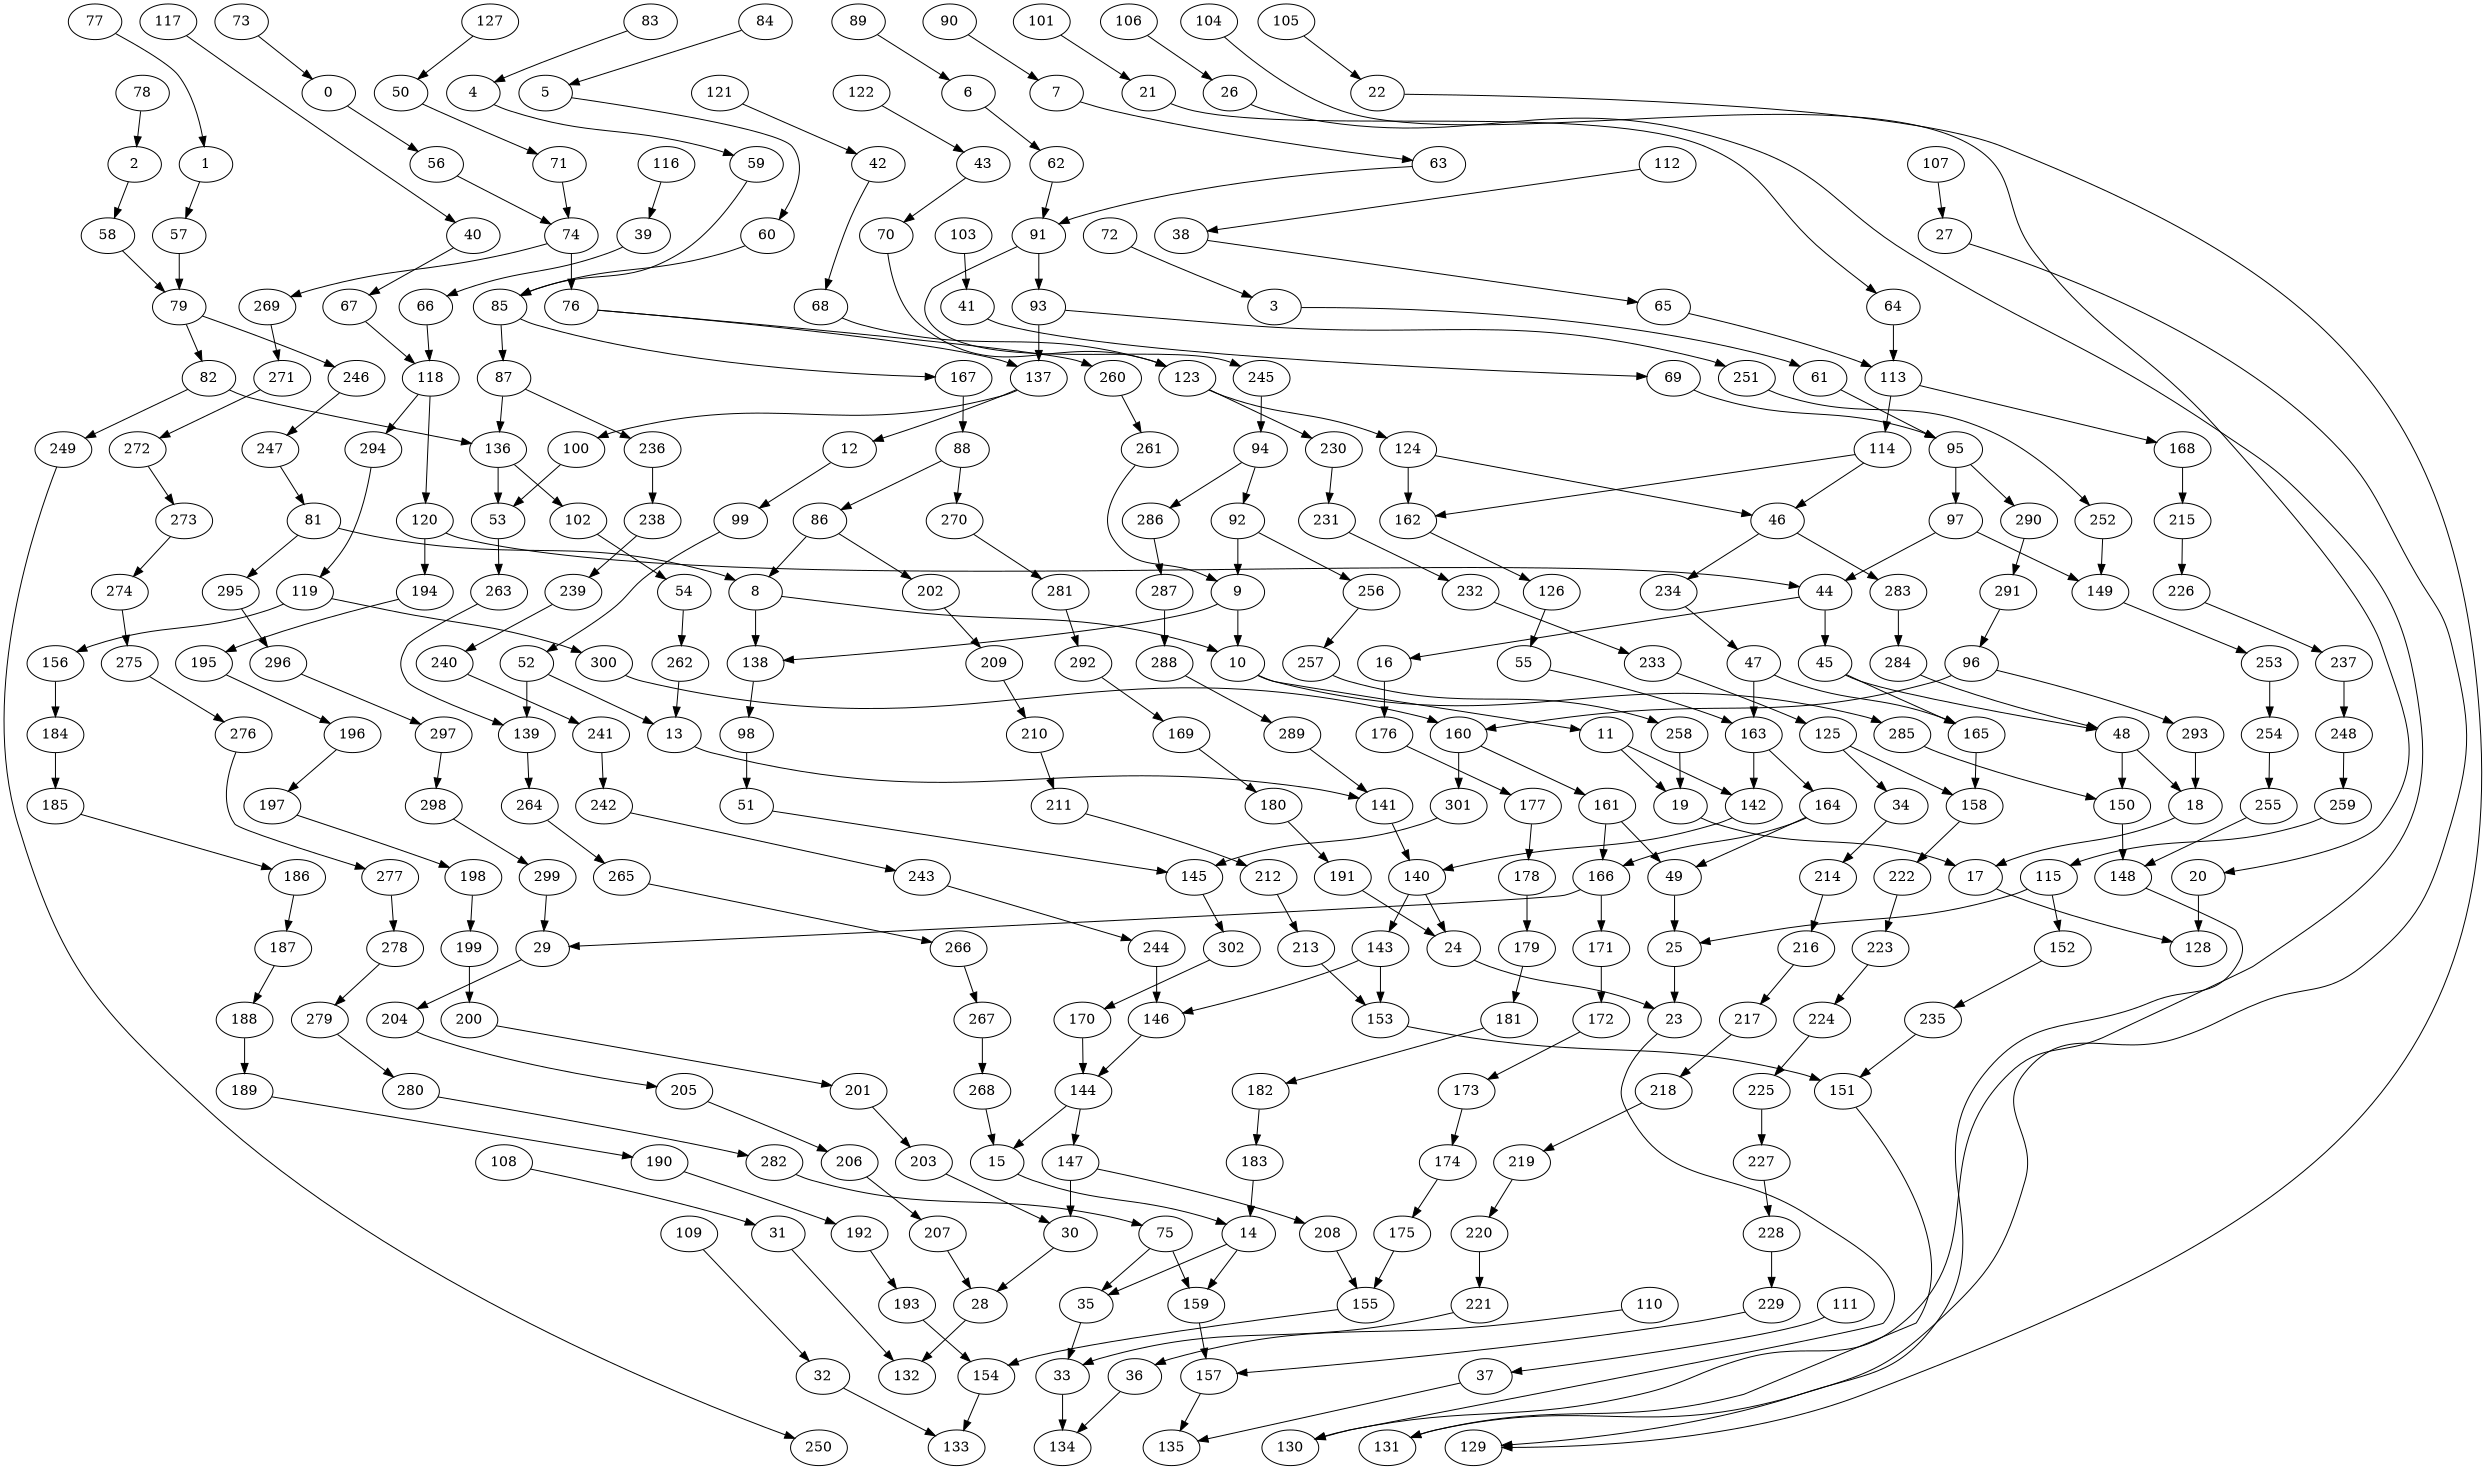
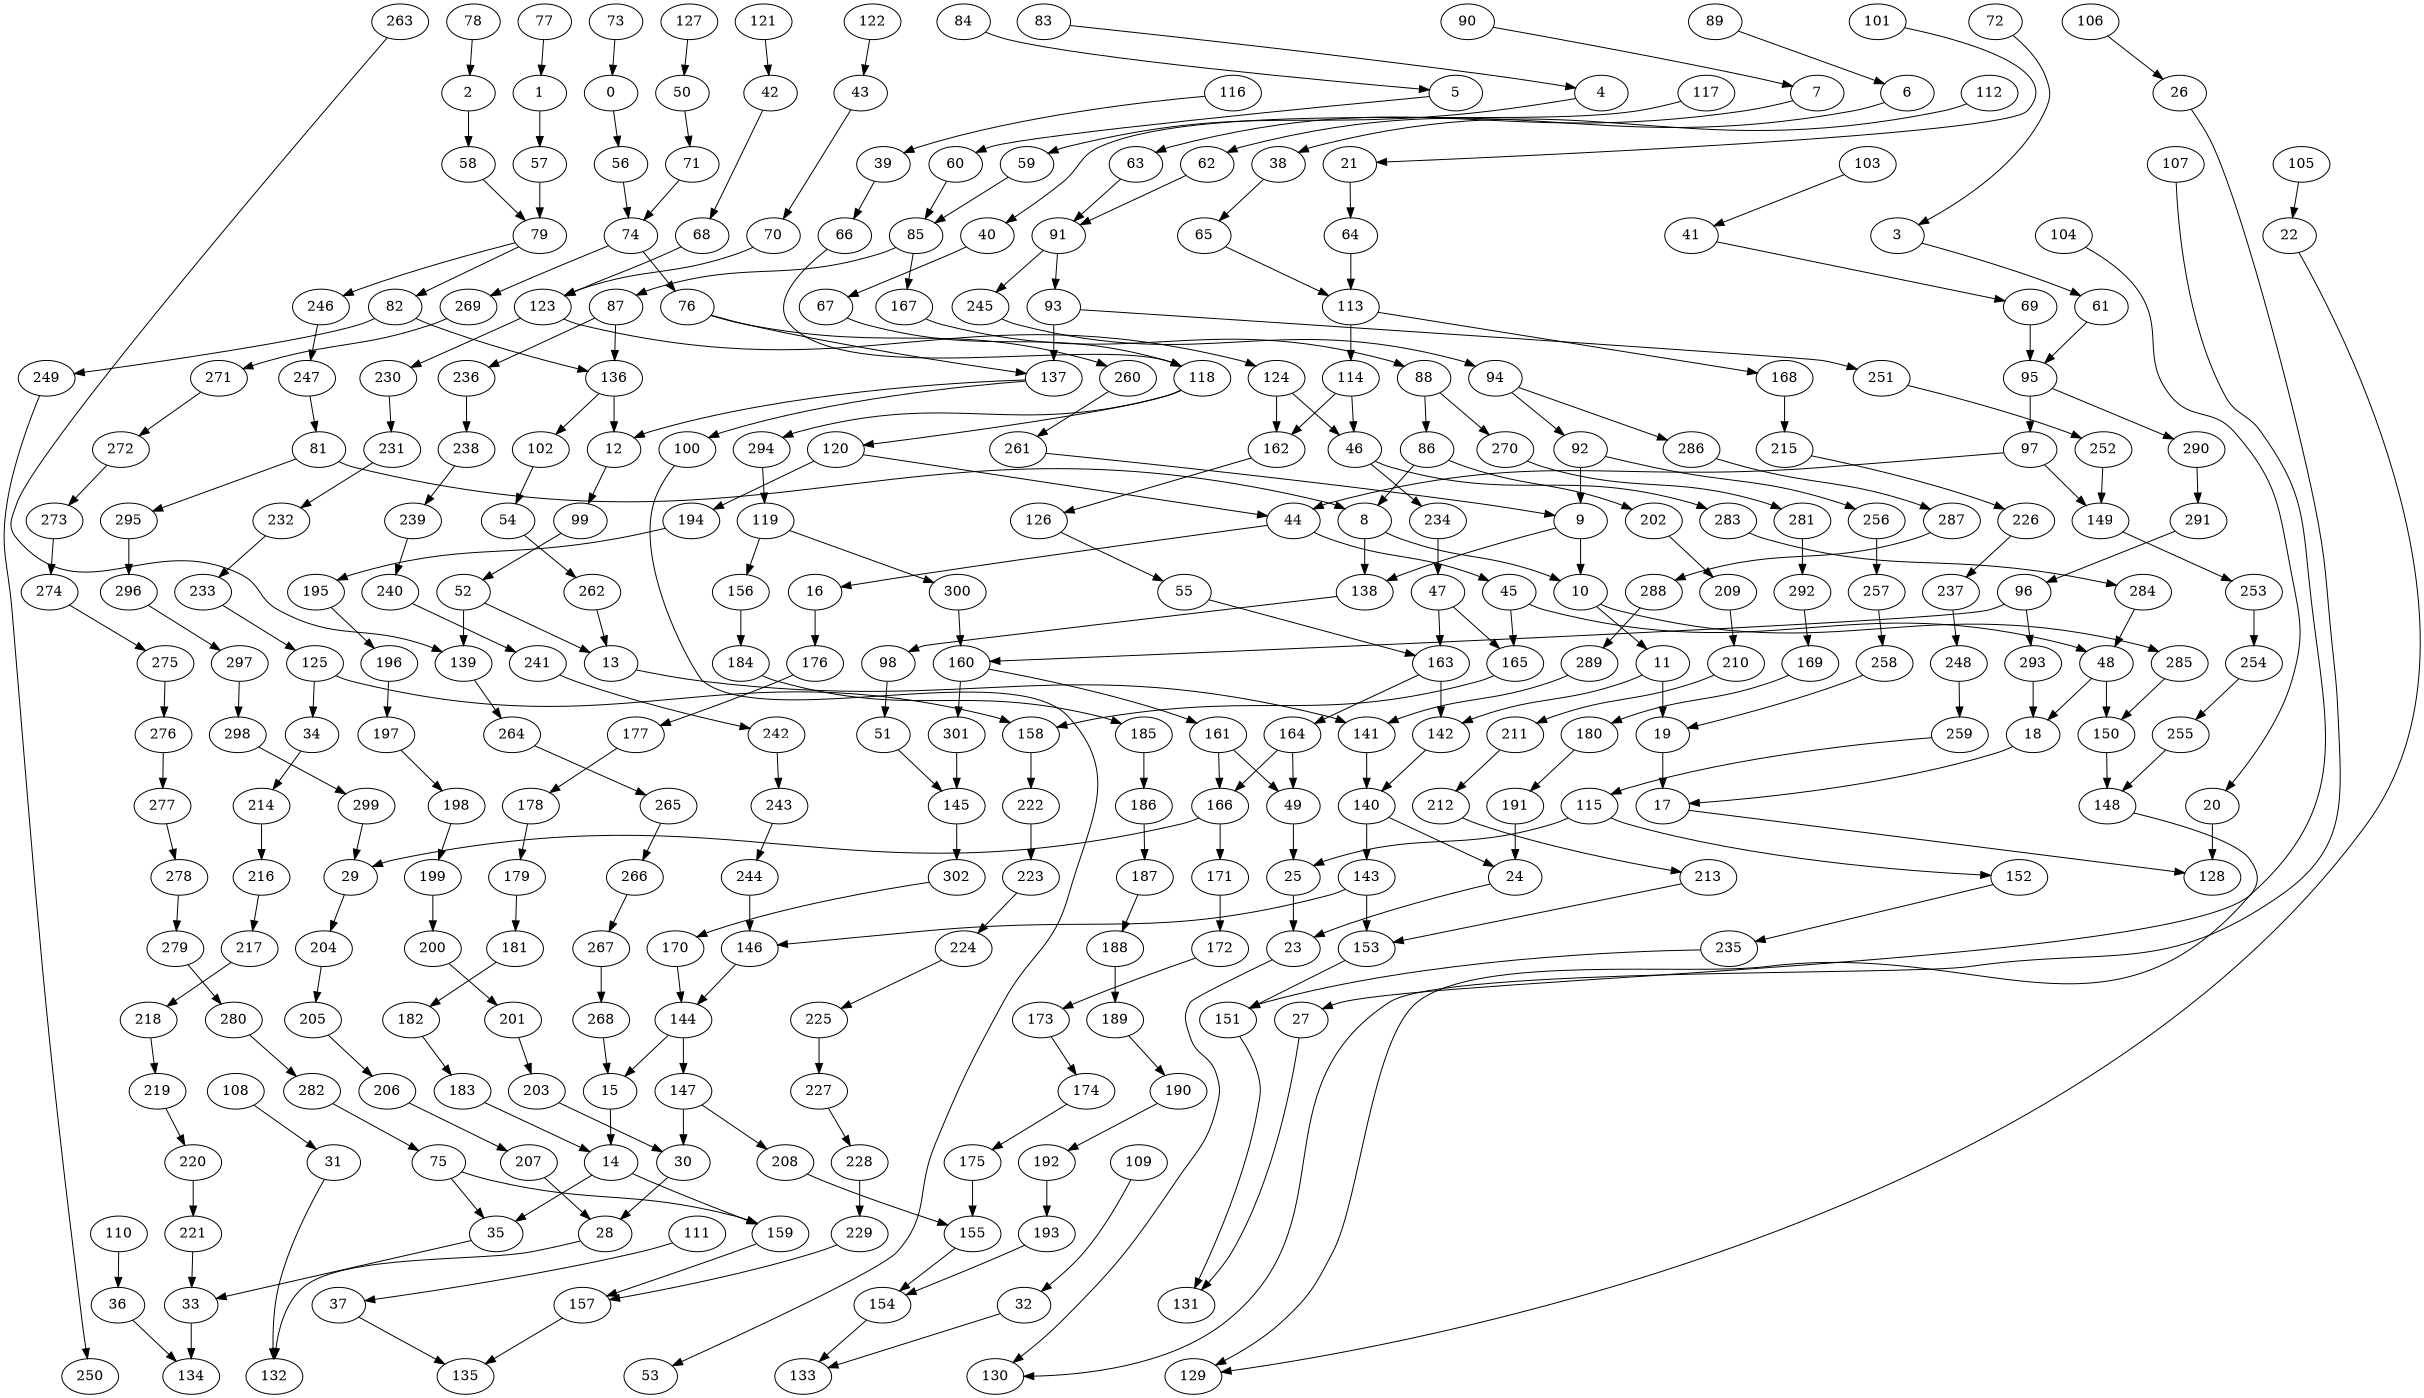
edge "136" -> "53": now "136" -> "12"
edge "53" -> "263": removed
